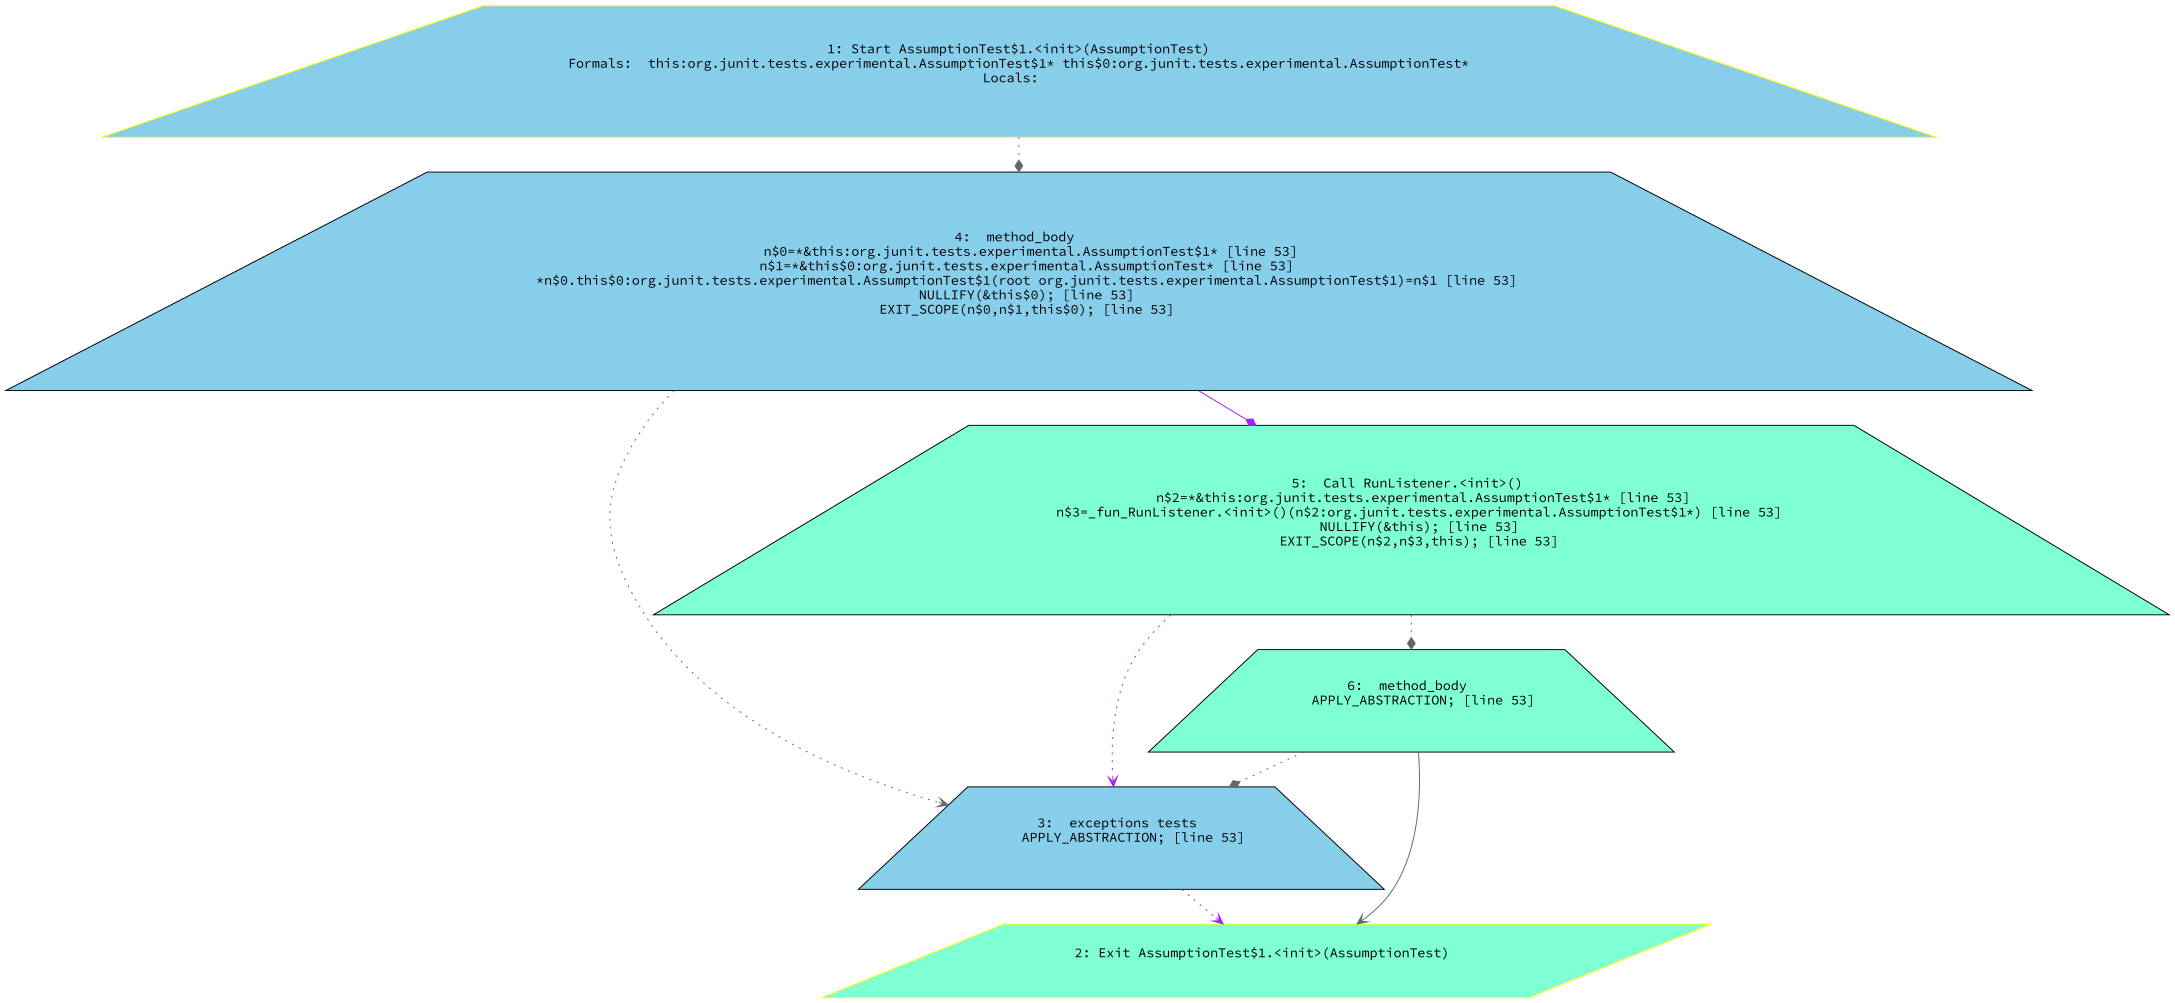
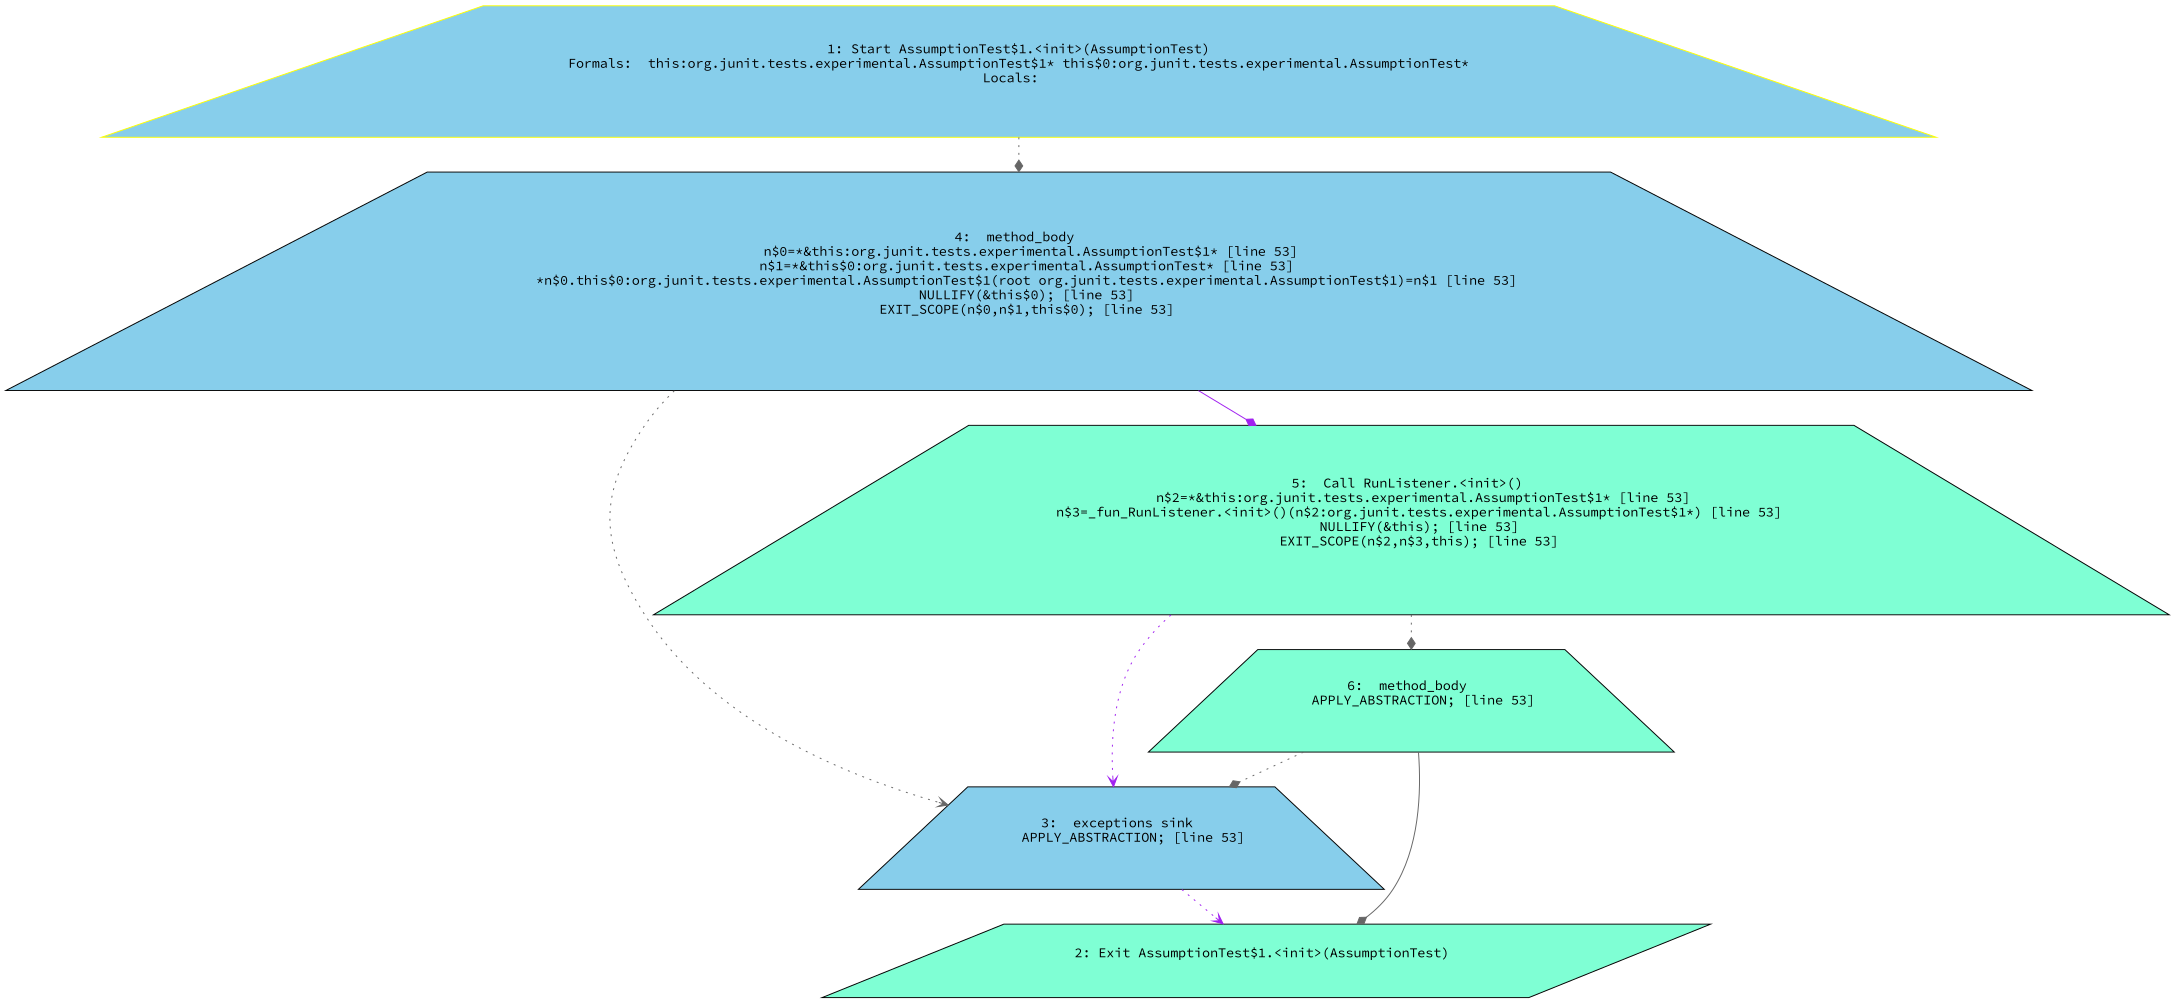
node "3:  exceptions tests APPLY_ABSTRACTION; [line 53]": label "3:  exceptions tests APPLY_ABSTRACTION; [line 53]" -> "3:  exceptions sink APPLY_ABSTRACTION; [line 53]"
edge "6:  method_body APPLY_ABSTRACTION; [line 53]" -> "2: Exit AssumptionTest$1.<init>(AssumptionTest)": arrowhead vee -> diamond
node "2: Exit AssumptionTest$1.<init>(AssumptionTest)": color yellow -> black
